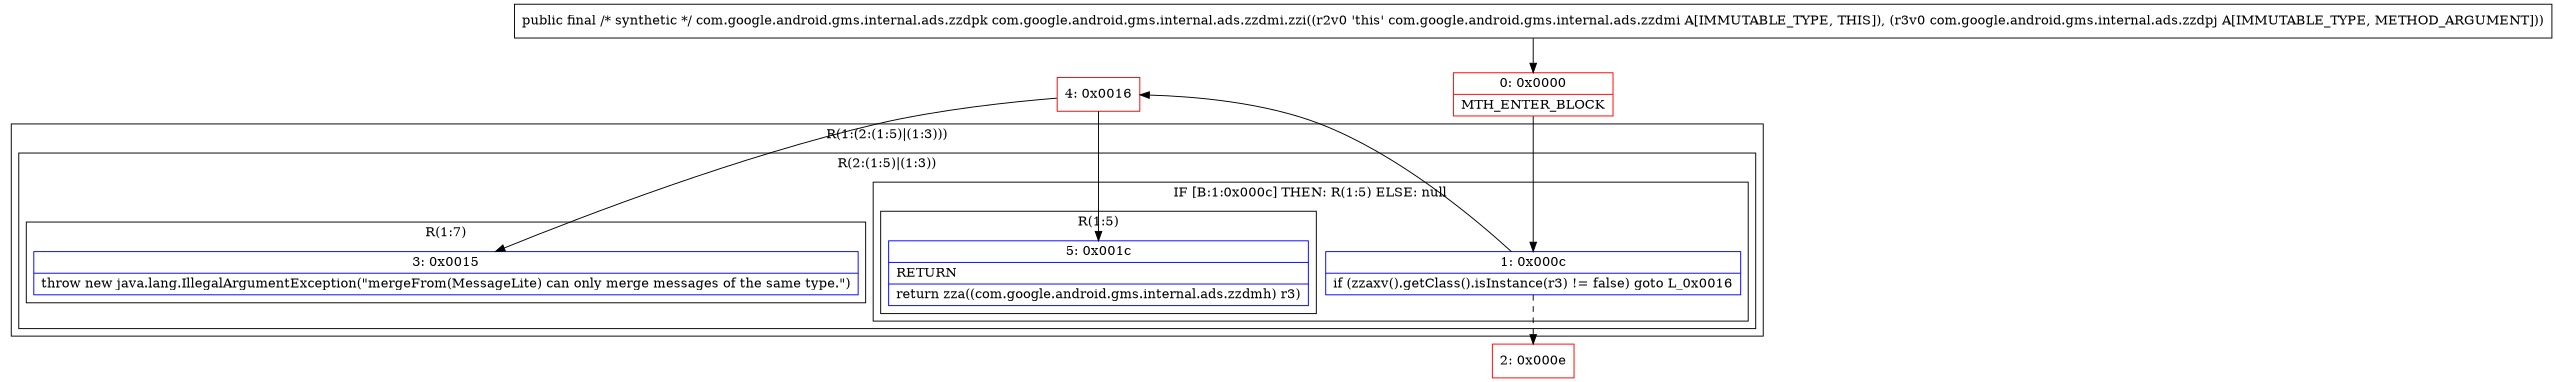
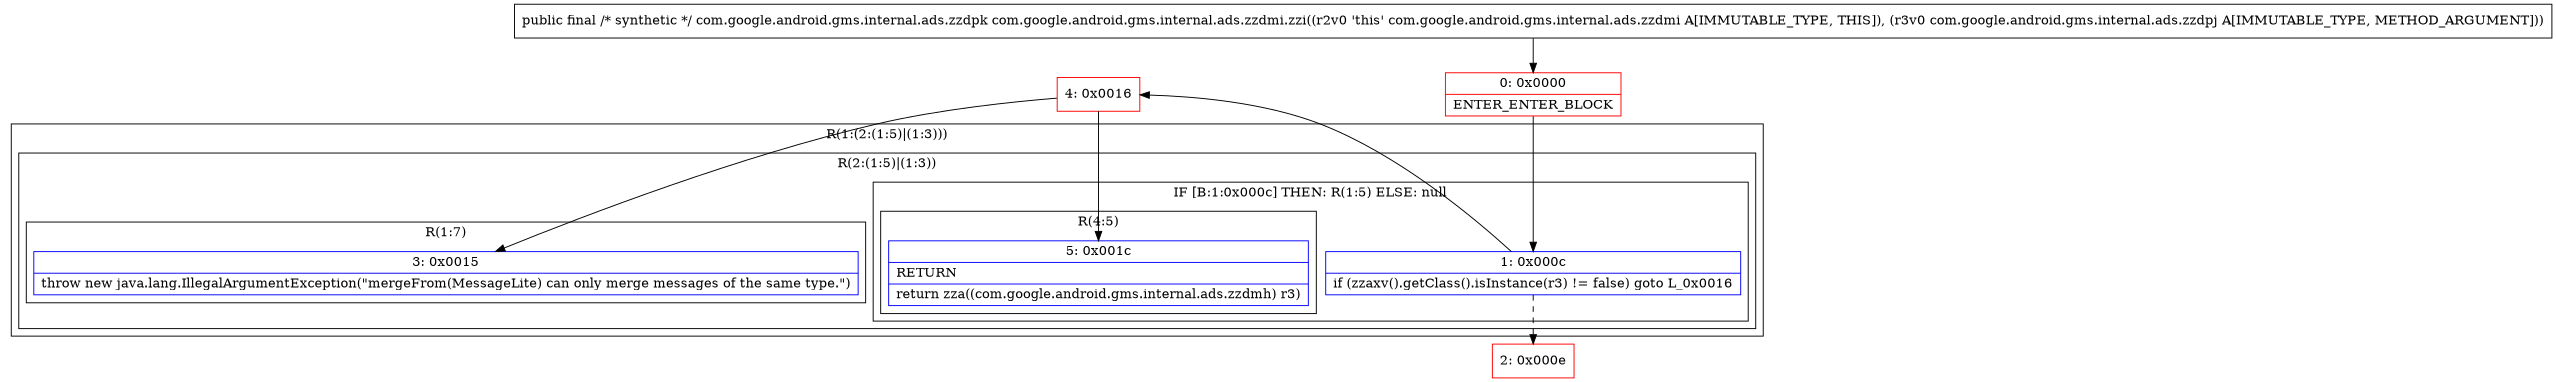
node "0: 0x0000": text "MTH_ENTER_BLOCK" -> "ENTER_ENTER_BLOCK"
cluster "R(1:5)": label "R(1:5)" -> "R(4:5)"
